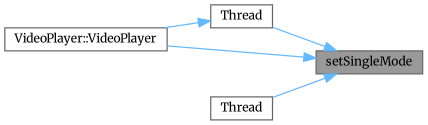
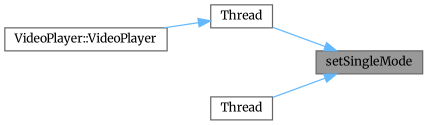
edge "VideoPlayer::VideoPlayer" -> "setSingleMode": removed
